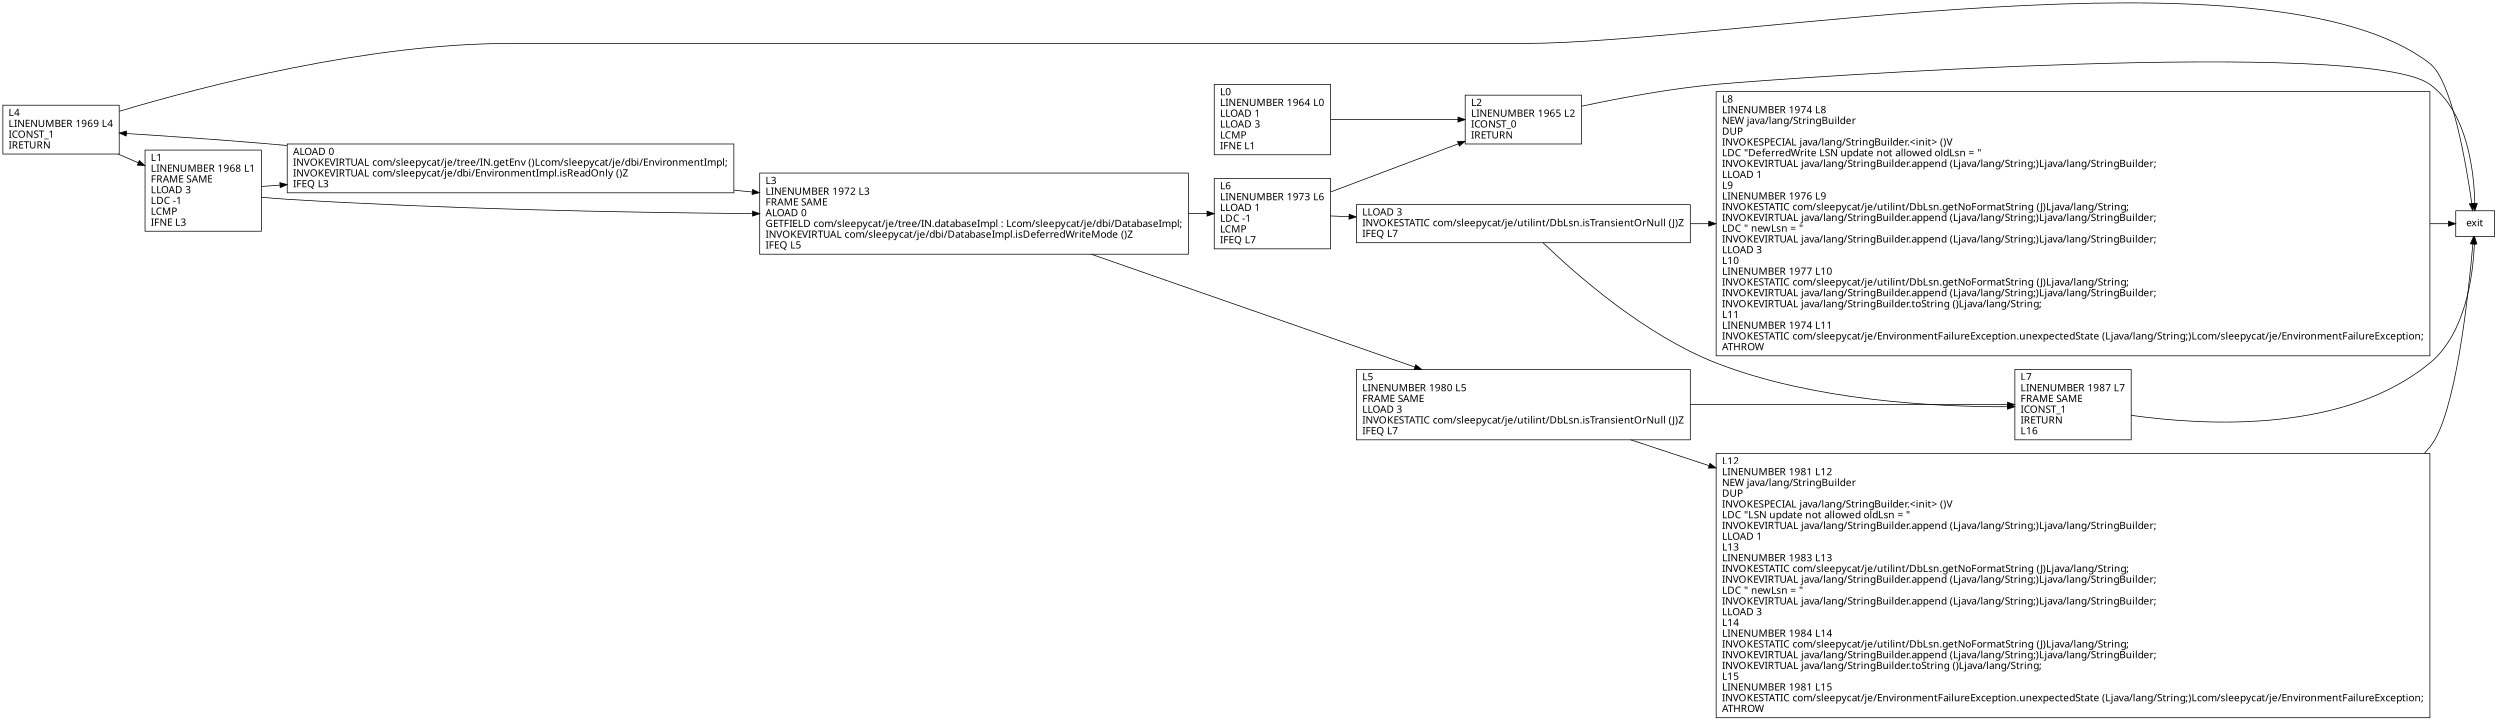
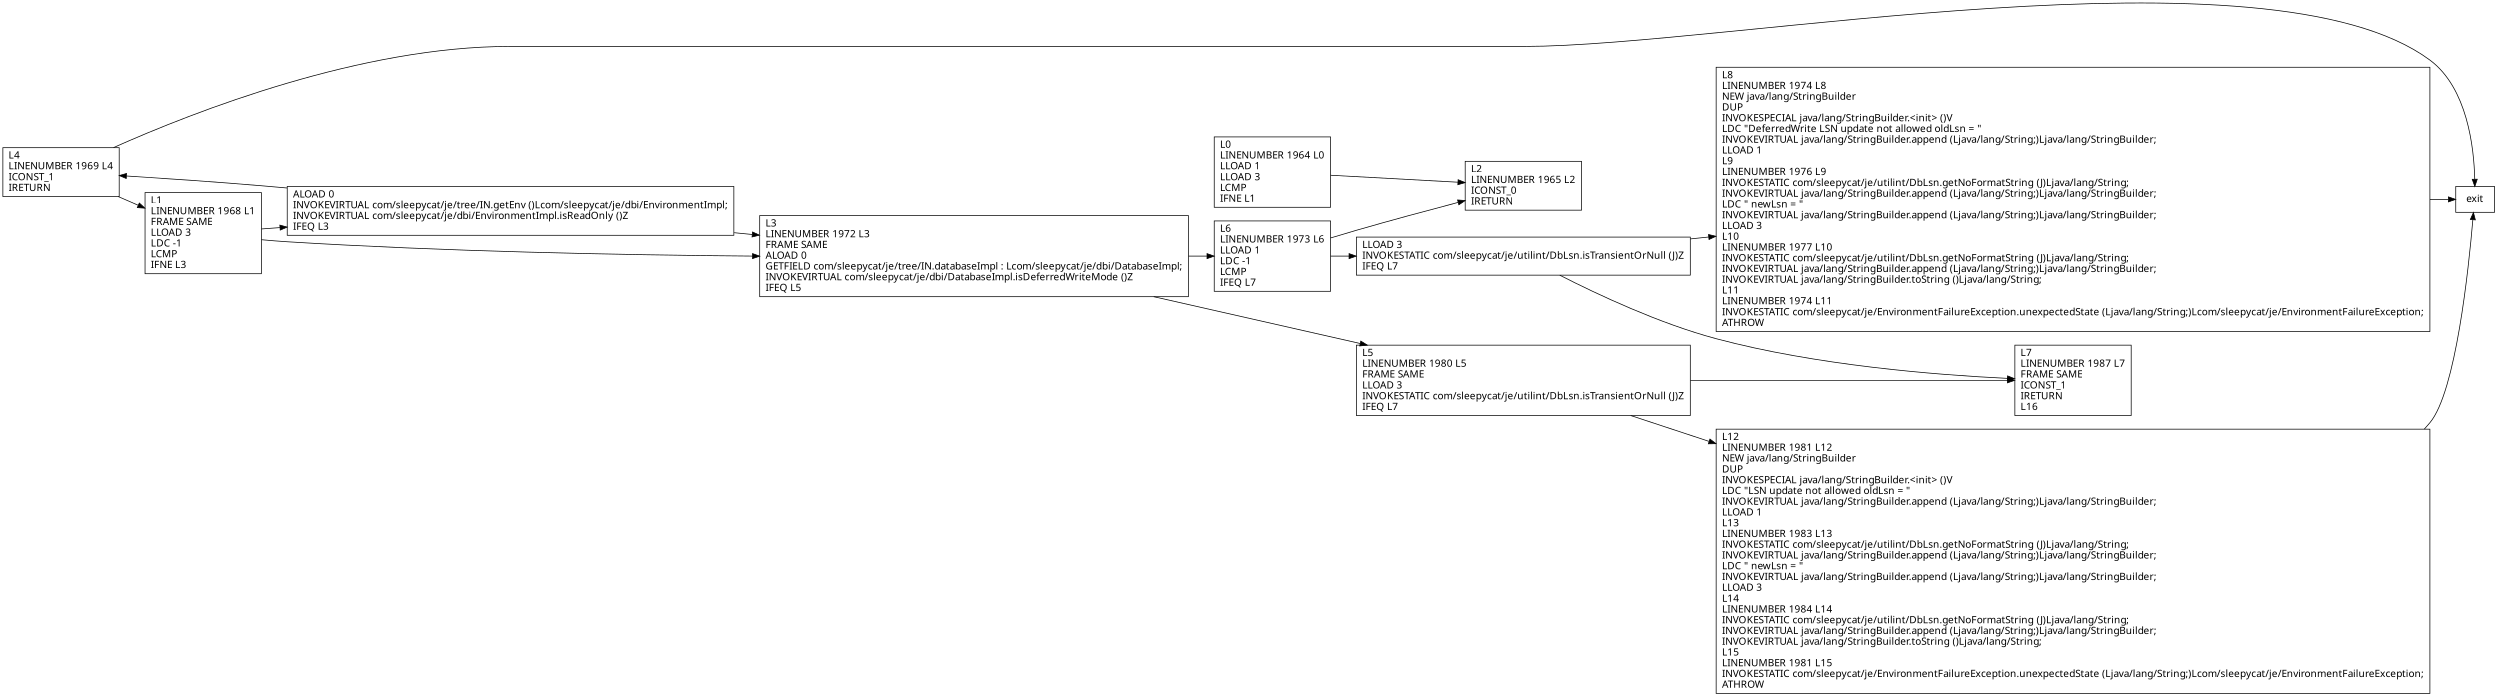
edge "L2 LINENUMBER 1965 L2 ICONST_0 IRETURN" -> "exit": removed
edge "L7 LINENUMBER 1987 L7 FRAME SAME ICONST_1 IRETURN L16" -> "exit": removed
